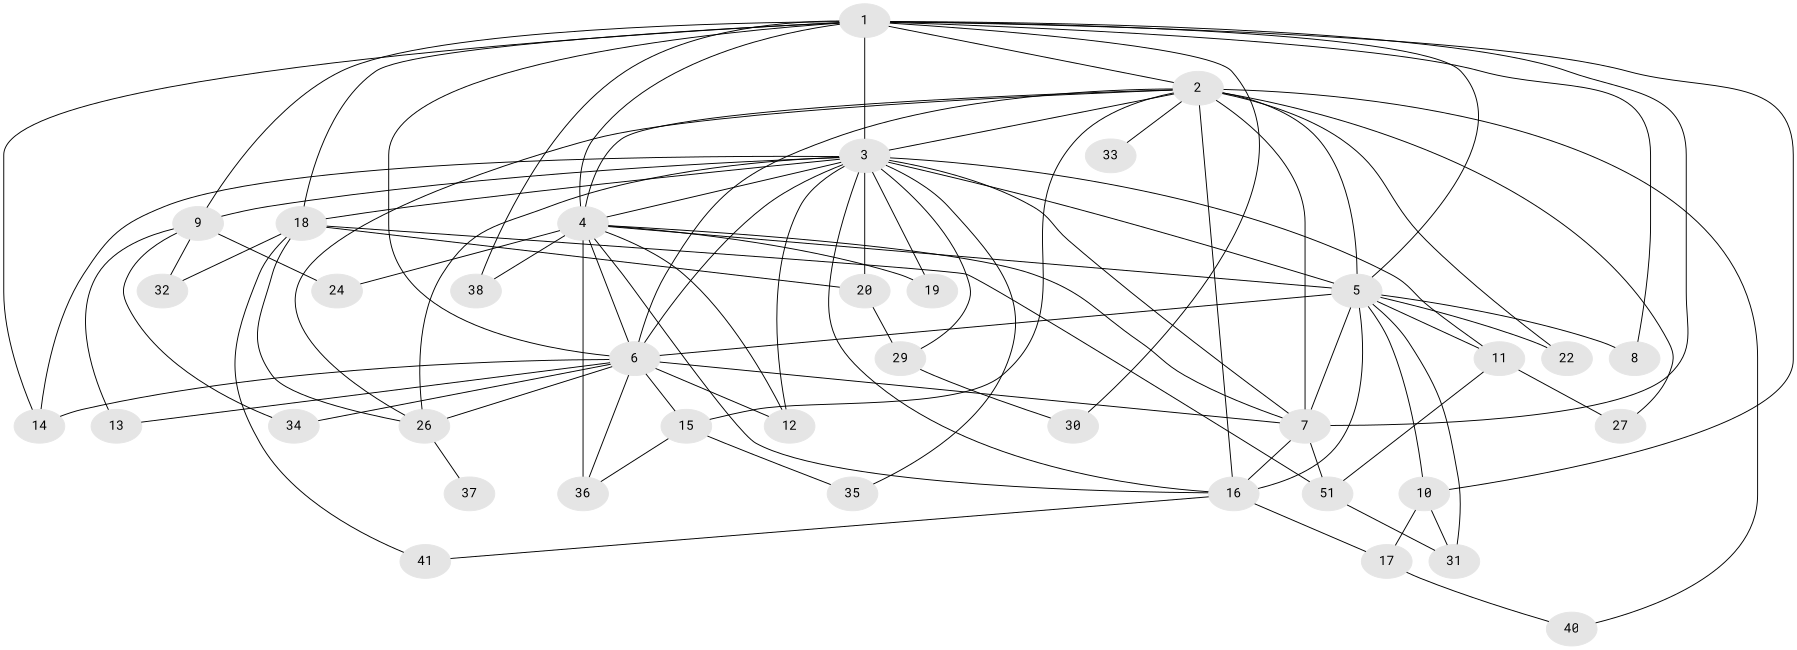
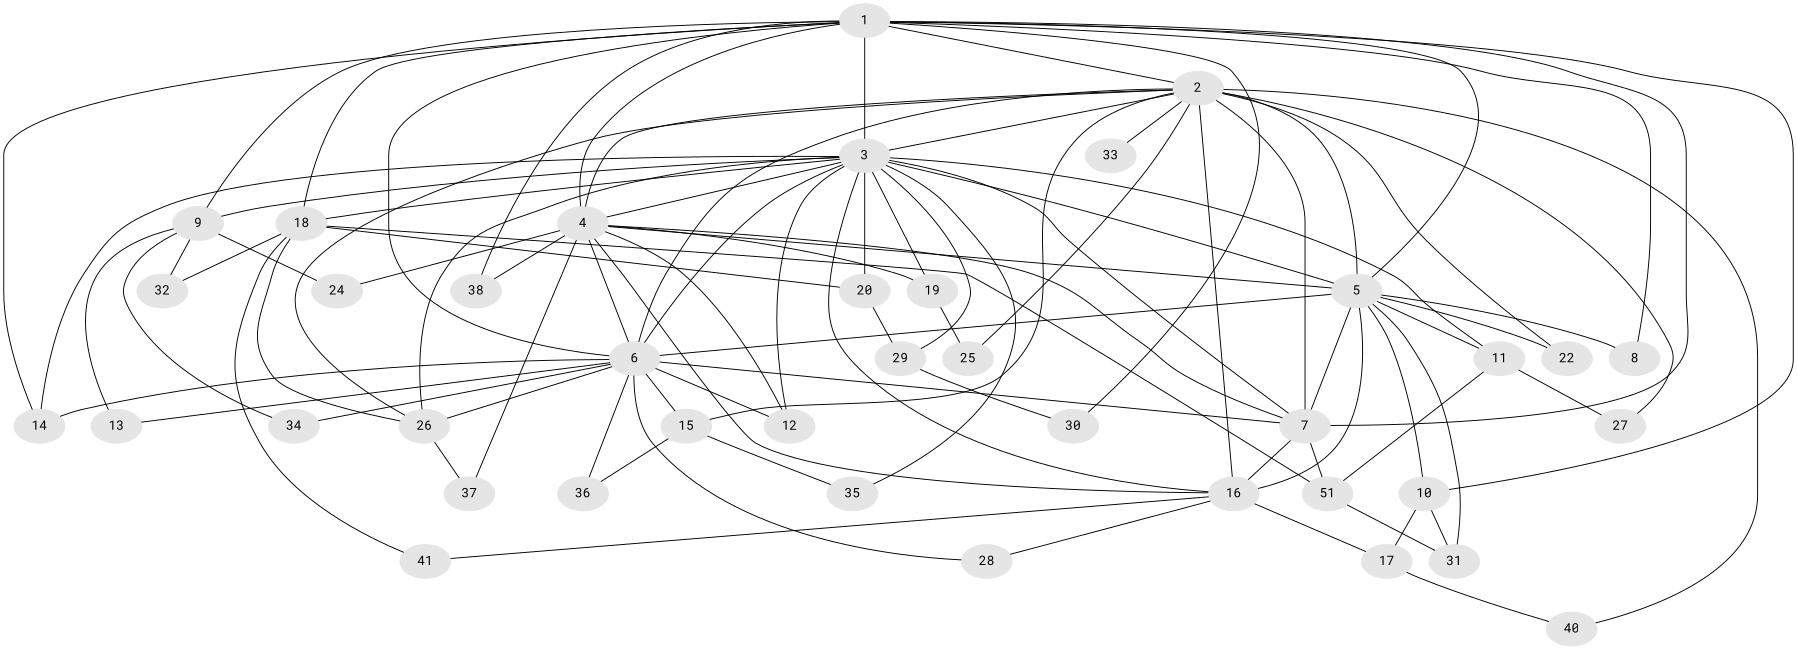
edge "4" -- "36": now "4" -- "37"
node "25": added
node "28": added
